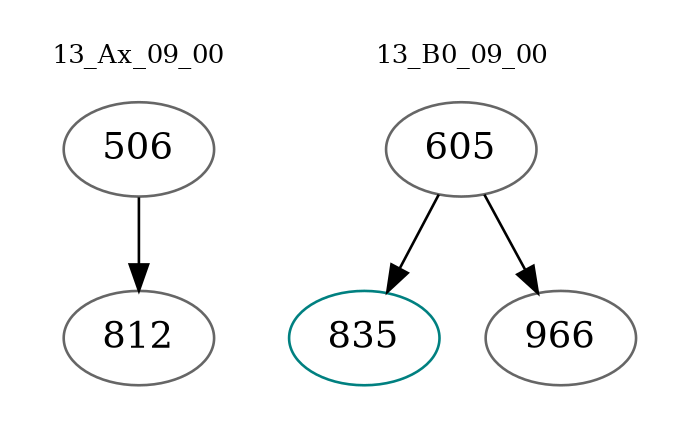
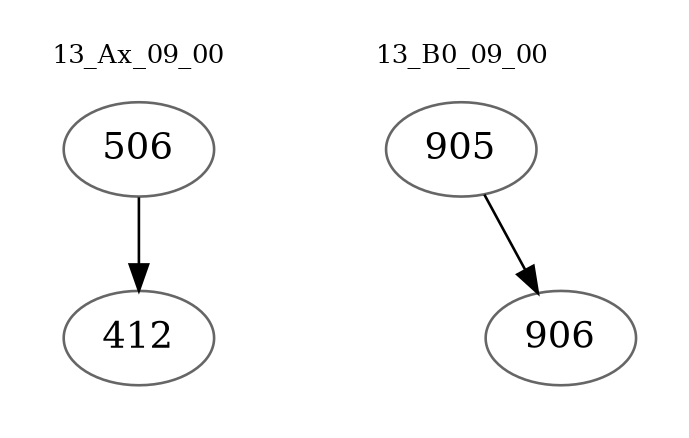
node "605": label "605" -> "905"
node "812": label "812" -> "412"
node "835": removed
node "966": label "966" -> "906"
